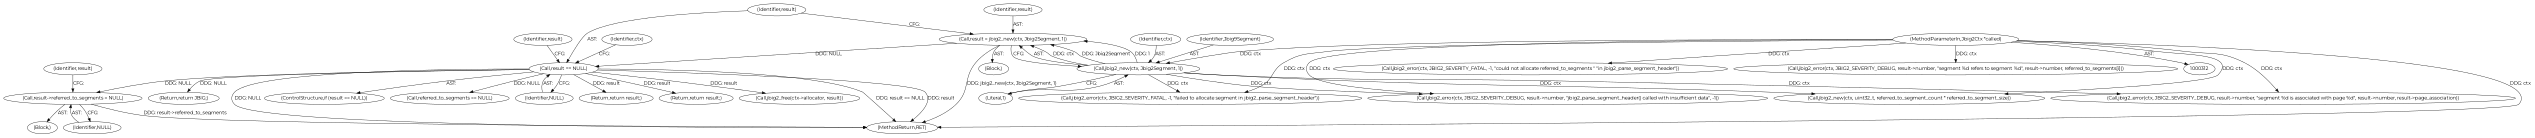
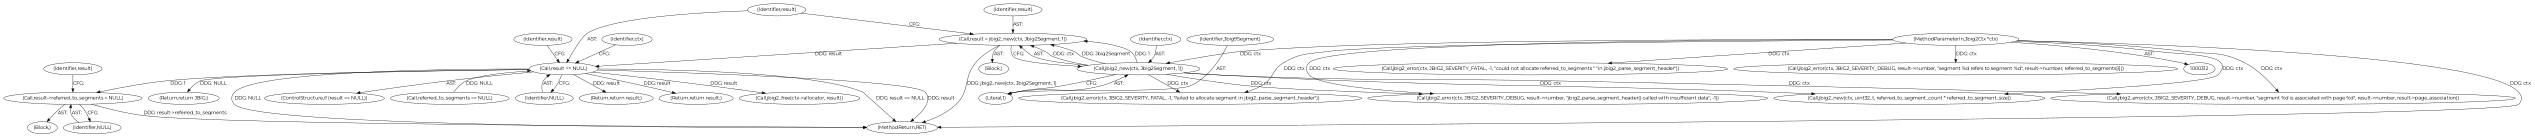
node "(MethodParameterIn,Jbig2Ctx *called)": label "(MethodParameterIn,Jbig2Ctx *called)" -> "(MethodParameterIn,Jbig2Ctx *ctx)"
edge "(Identifier,Jbig9Segment)" -> "(Call,jbig2_new(ctx, Jbig2Segment, 1))": now "(Identifier,Jbig9Segment)" -> "(Literal,1)"
edge "(Call,result = jbig2_new(ctx, Jbig2Segment, 1))" -> "(Call,result == NULL)": label "DDG: NULL" -> "DDG: result"
edge "(Call,result == NULL)" -> "(Call,referred_to_segments == NULL)": reversed
edge "(Call,result == NULL)" -> "(Call,result->referred_to_segments = NULL)": label "DDG: NULL" -> "DDG: 1"
